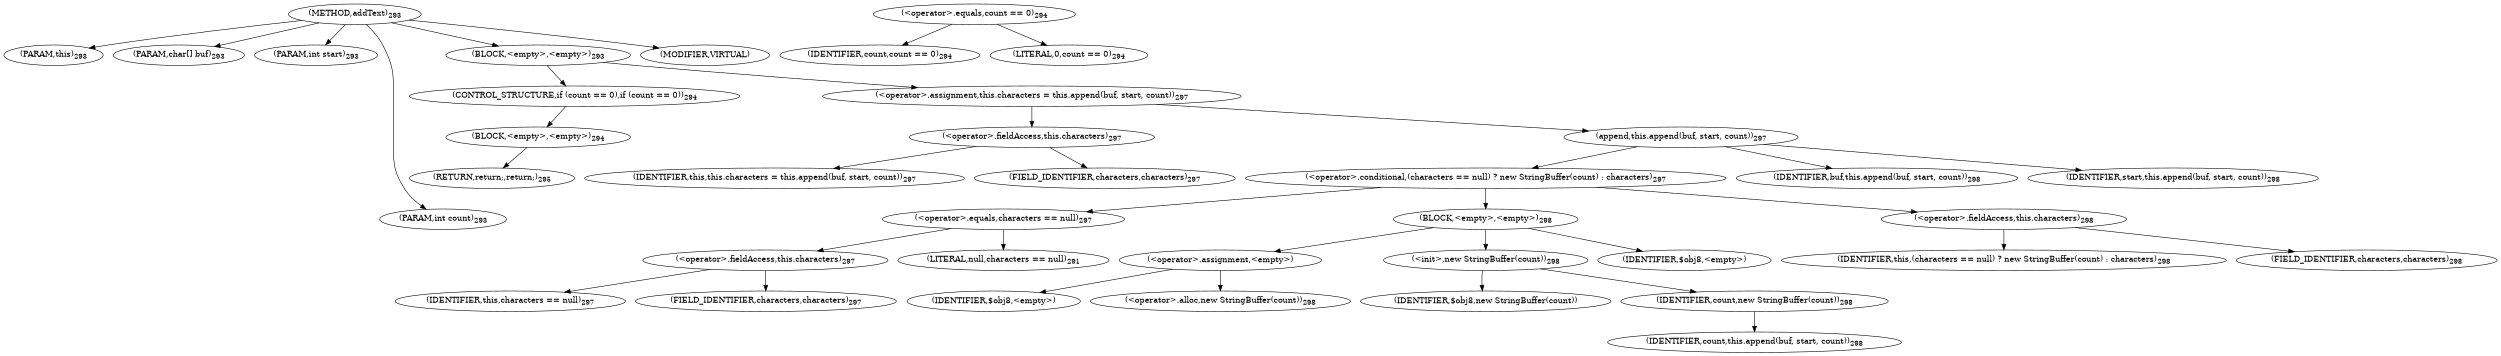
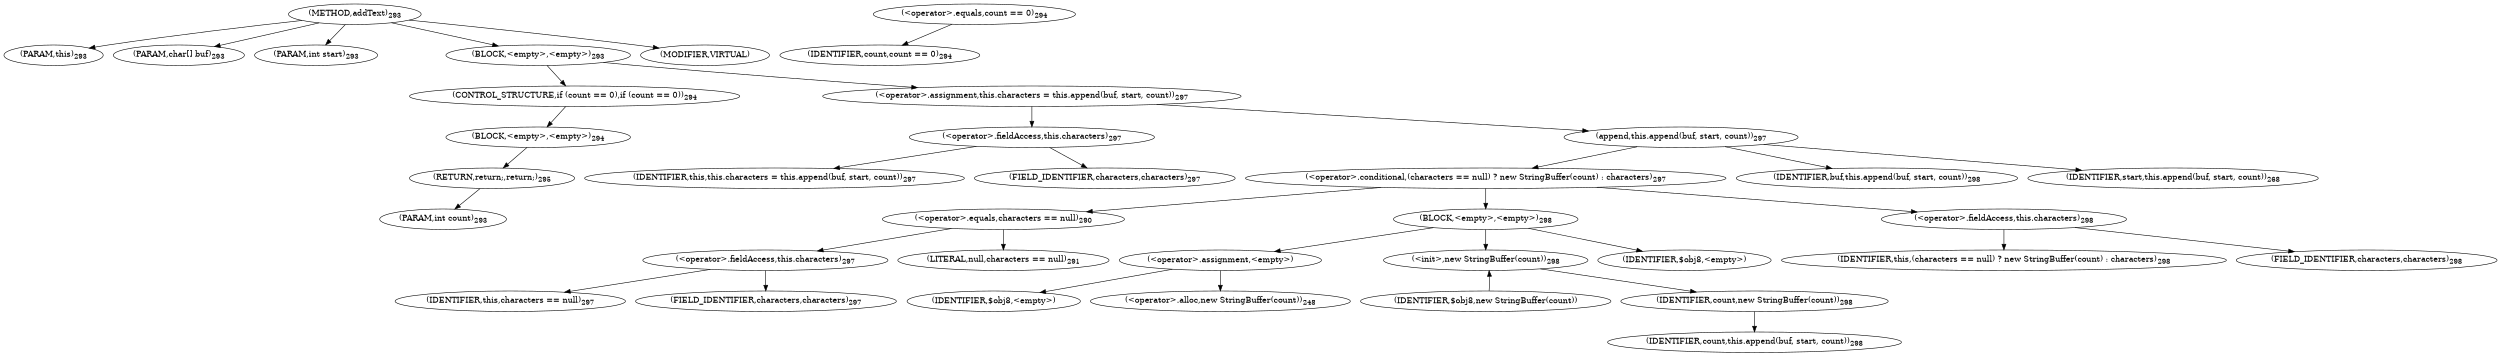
node "(LITERAL,0,count == 0)": removed
edge "(METHOD,addText)" -> "(PARAM,int count)": now "(RETURN,return;,return;)" -> "(PARAM,int count)"
node "(IDENTIFIER,start,this.append(buf, start, count))": text "298" -> "268"
node "(<operator>.equals,characters == null)": text "297" -> "290"
edge "(<init>,new StringBuffer(count))" -> "(IDENTIFIER,$obj8,new StringBuffer(count))": reversed
node "(<operator>.alloc,new StringBuffer(count))": text "298" -> "248"
